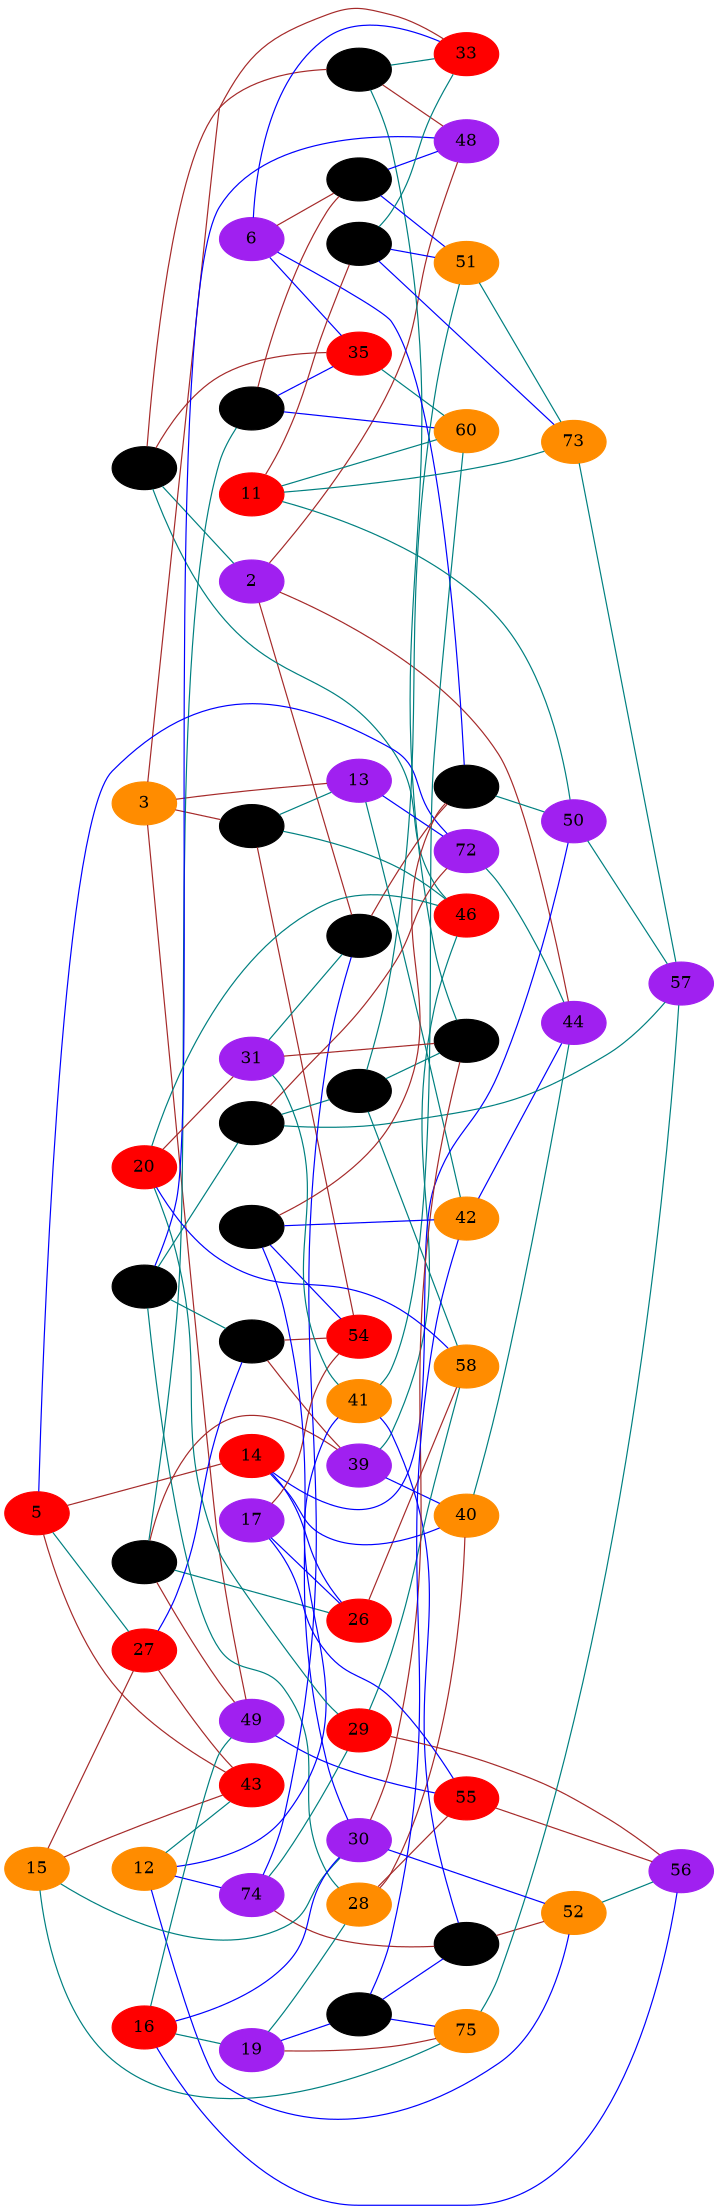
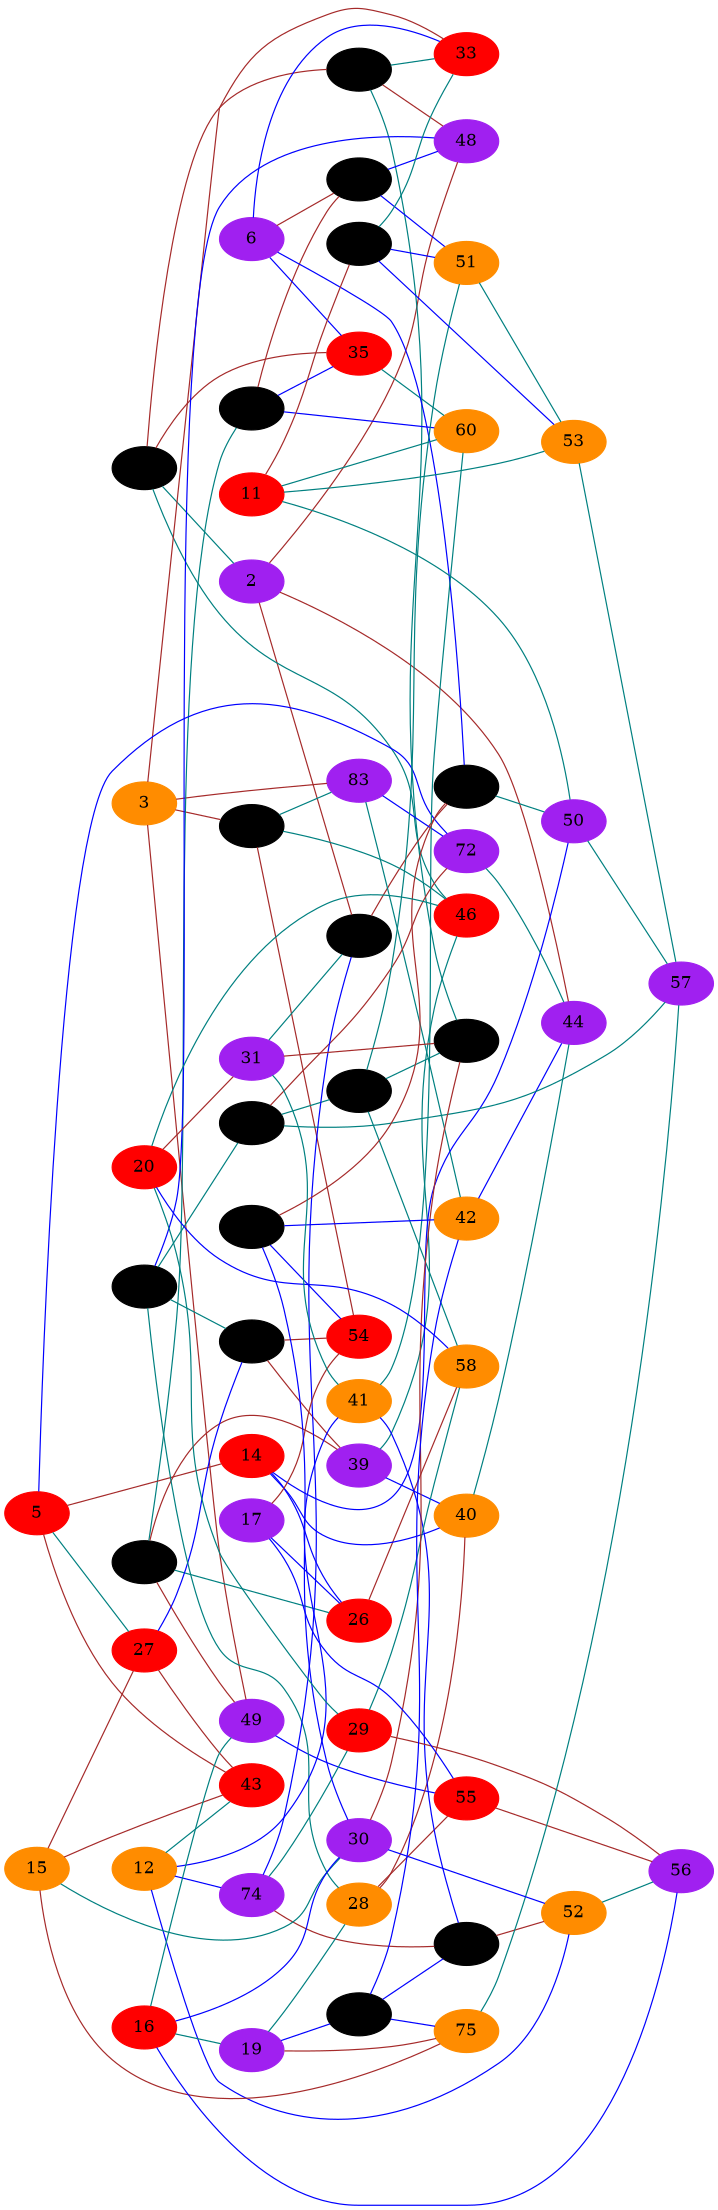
node "73": label "73" -> "53"
node "13": label "13" -> "83"
edge "15" -- "75": color teal -> brown
